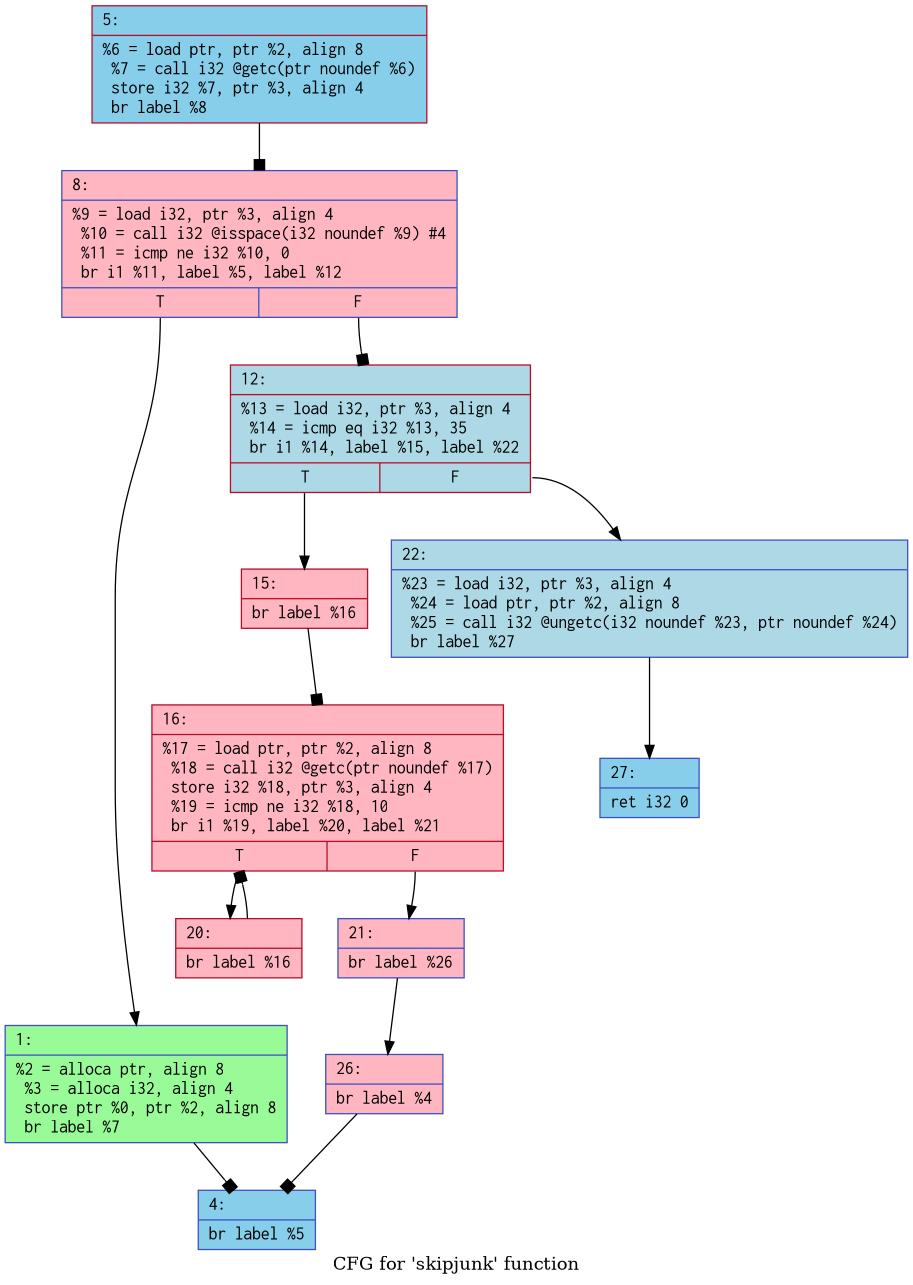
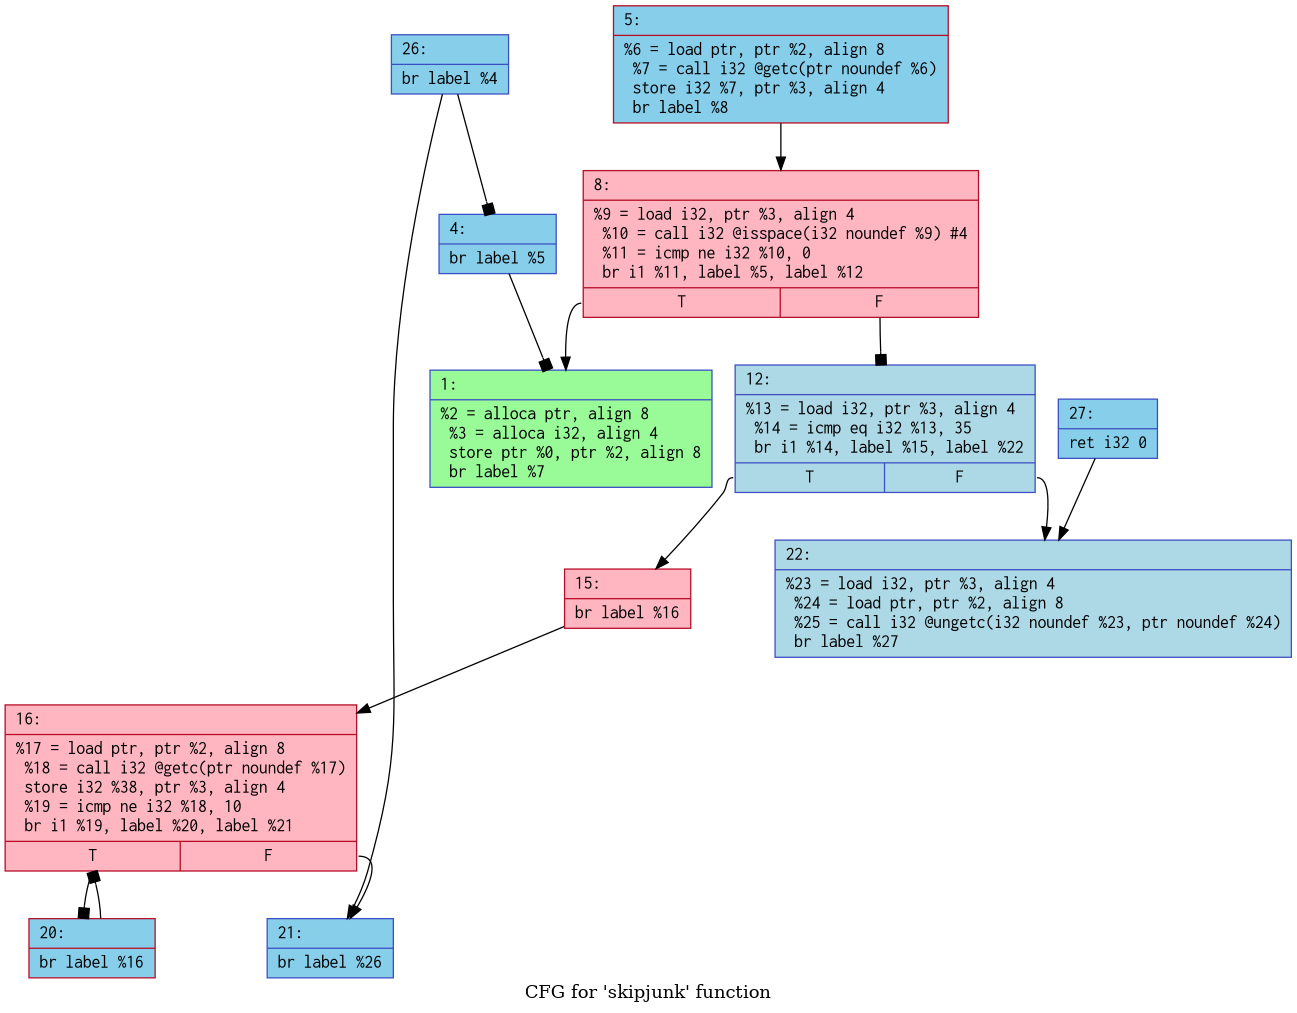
edge "5:" -> "8:": arrowhead box -> normal
node "8:": color #3d50c3ff -> #b70d28ff
node "12:": color #b70d28ff -> #3d50c3ff
edge "15:" -> "16:": arrowhead box -> normal
edge "22:" -> "27:": reversed
node "16:": text "store i32 %18, ptr %3, align 4" -> "store i32 %38, ptr %3, align 4"
edge "16:" -> "20:": arrowhead normal -> box
node "20:": fillcolor lightpink -> skyblue
node "21:": fillcolor lightpink -> skyblue
edge "21:" -> "26:": reversed
node "26:": fillcolor lightpink -> skyblue
edge "1:" -> "4:": reversed
